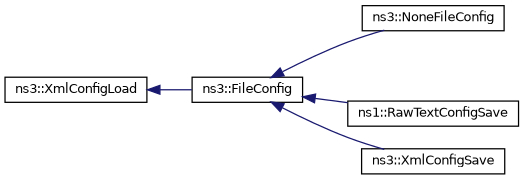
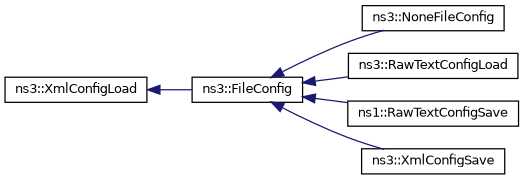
node "ns3::RawTextConfigLoad": added
